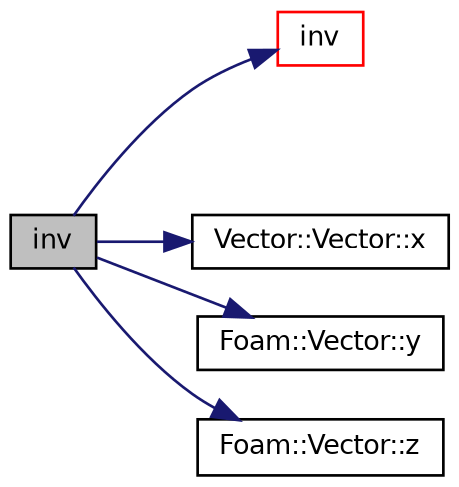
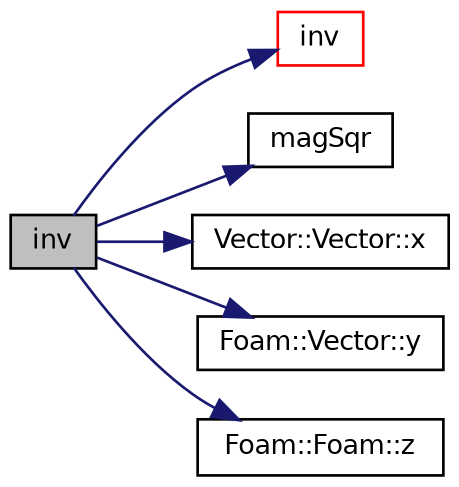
node "magSqr": added
node "Foam::Vector::z": label "Foam::Vector::z" -> "Foam::Foam::z"
